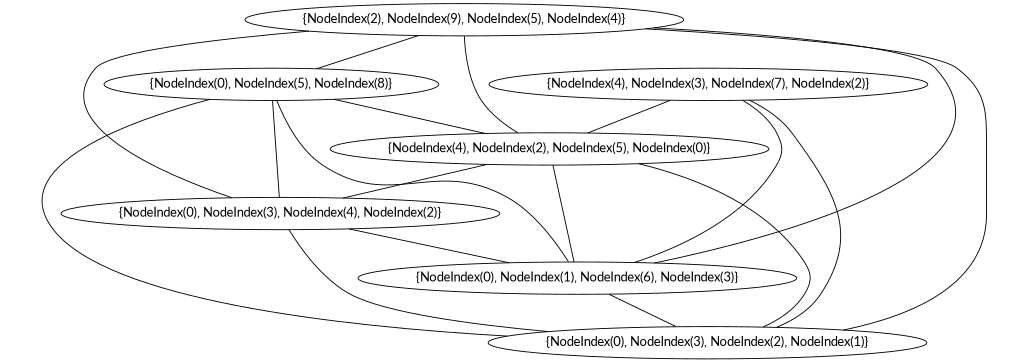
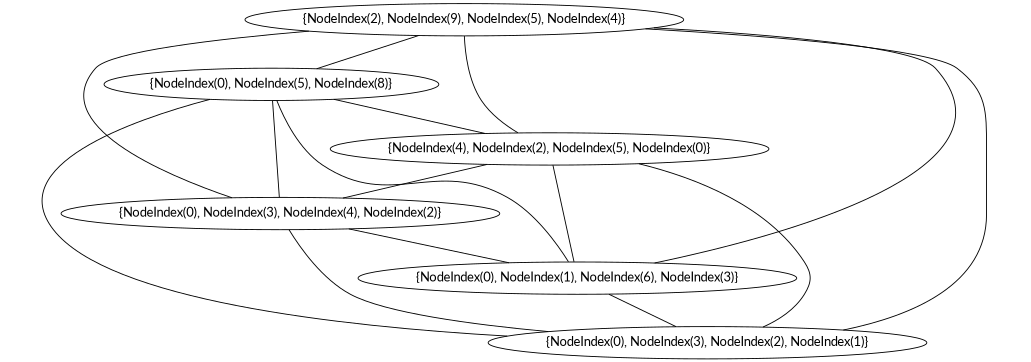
node "{NodeIndex(4), NodeIndex(3), NodeIndex(7), NodeIndex(2)}": removed
